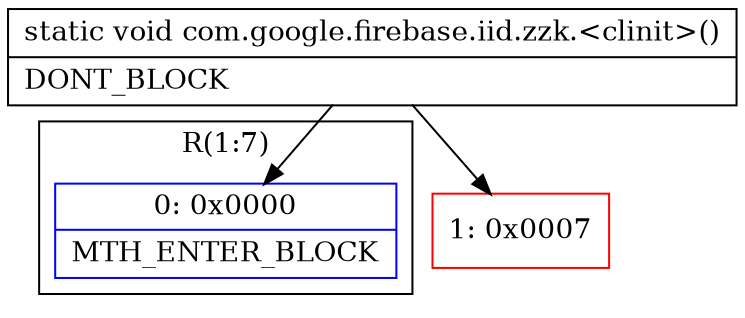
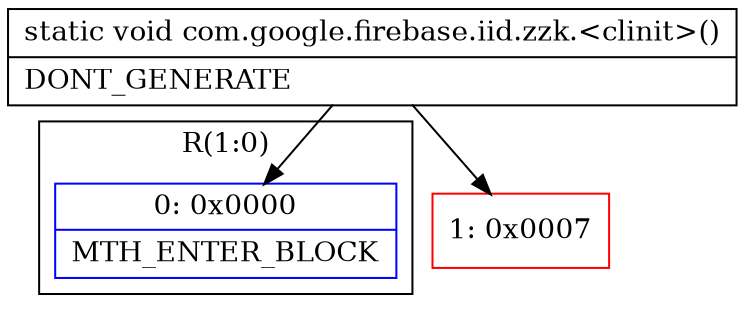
node "static void com.google.firebase.iid.zzk.<clinit>()": text "DONT_BLOCK" -> "DONT_GENERATE"
cluster "R(1:7)": label "R(1:7)" -> "R(1:0)"
